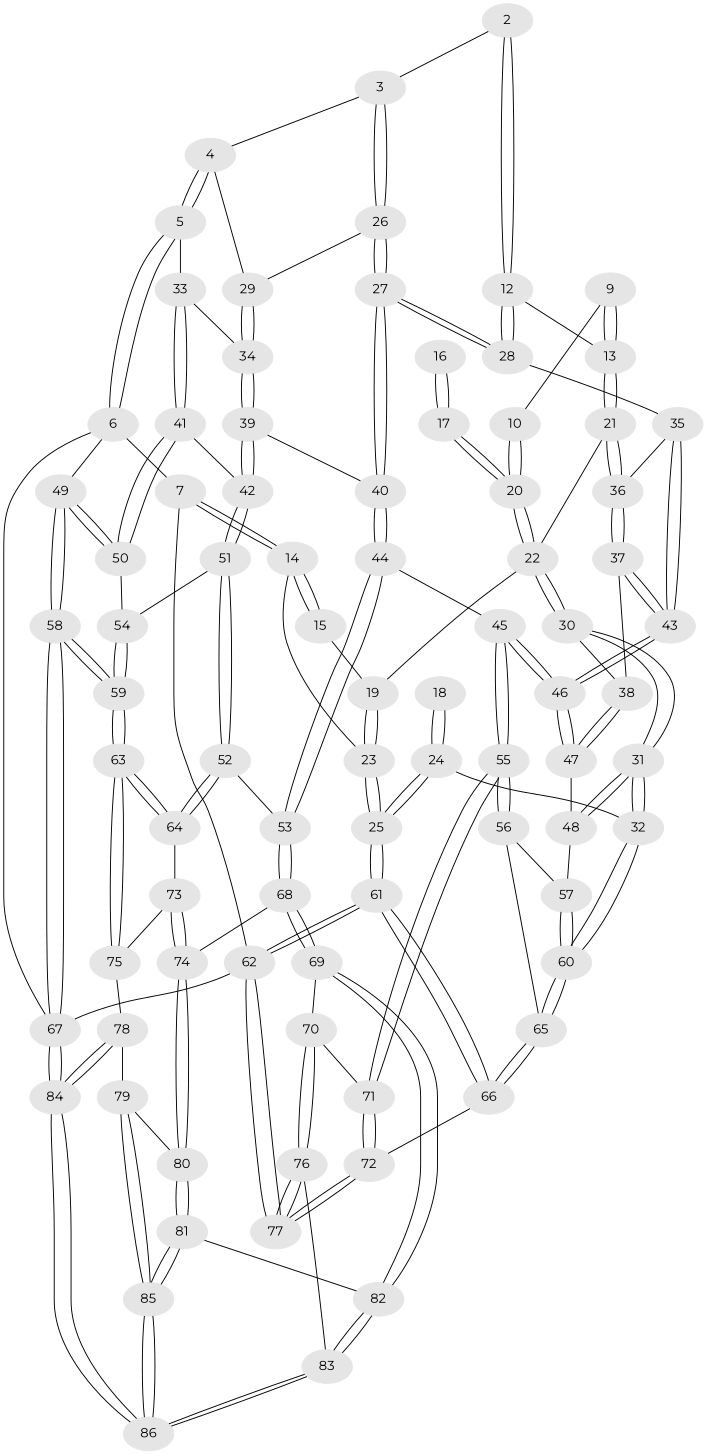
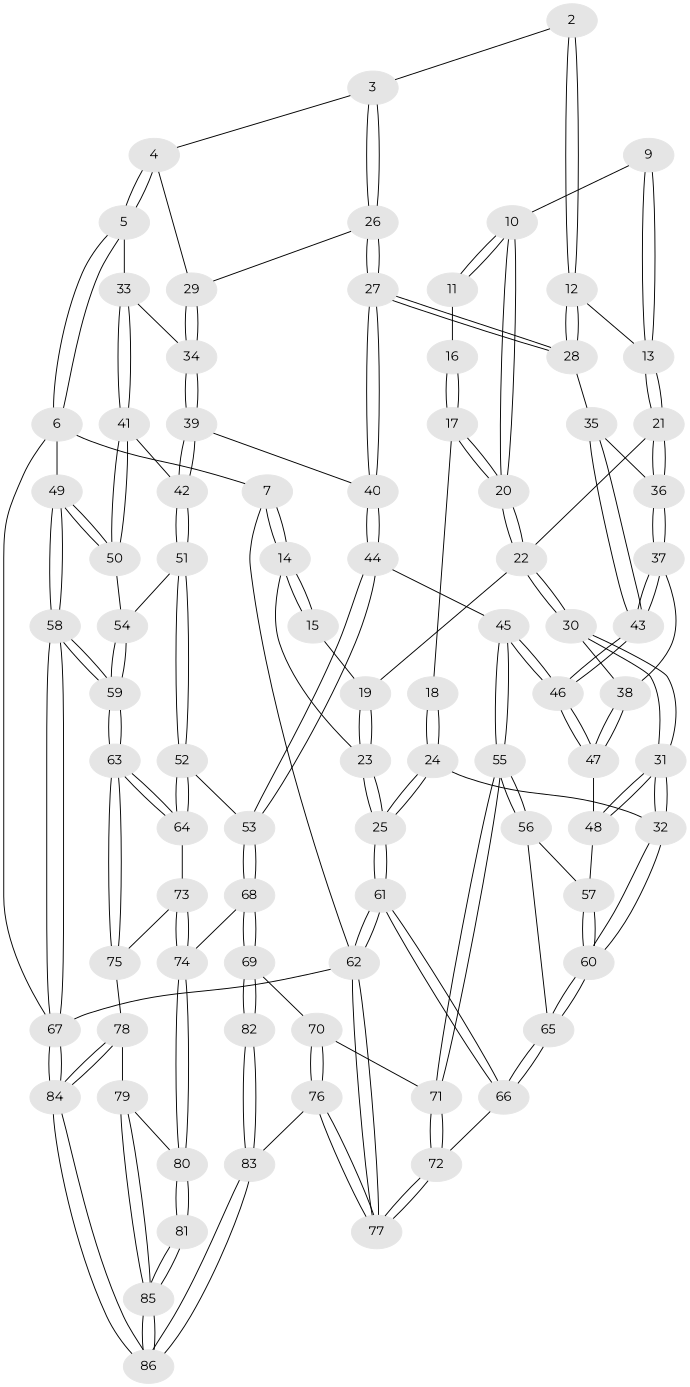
node "11": added
edge "17" -- "18": added
edge "81" -- "82": removed
